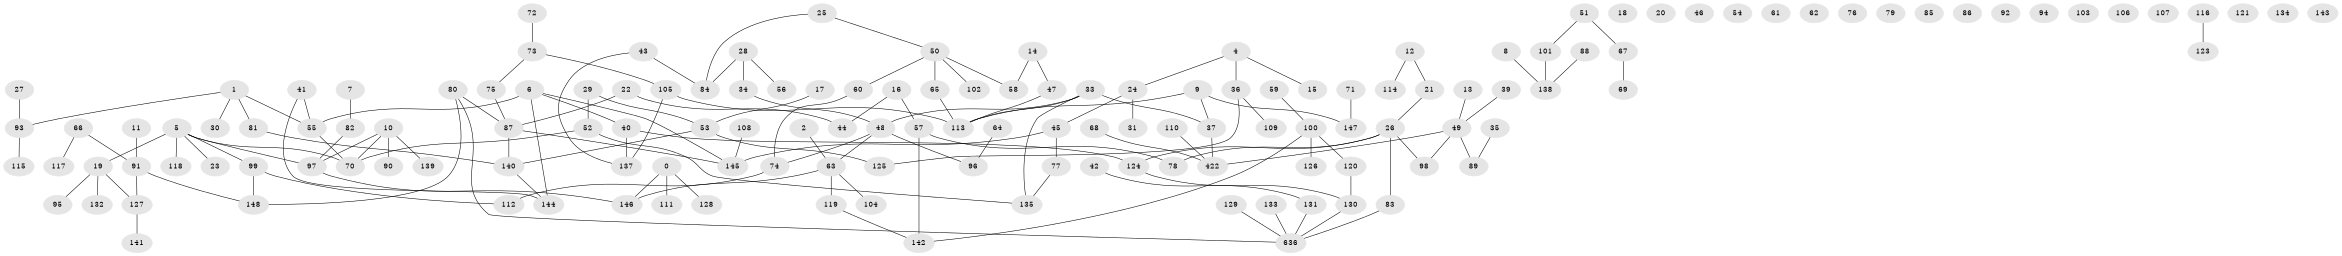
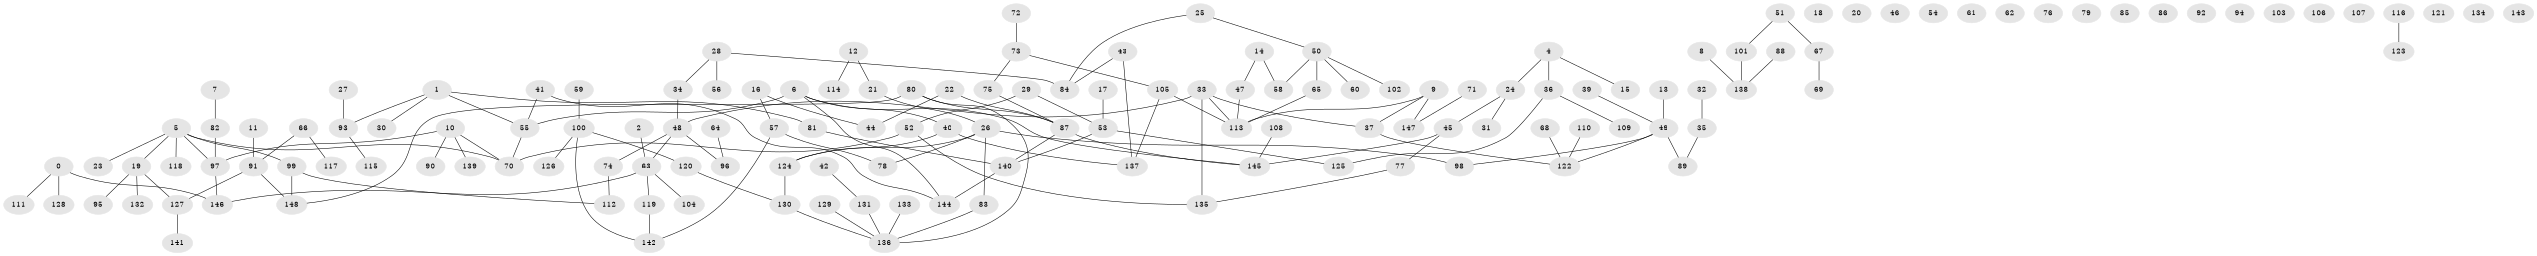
node "32": added
edge "60" -- "74": removed
node "422": label "422" -> "122"
node "636": label "636" -> "136"
